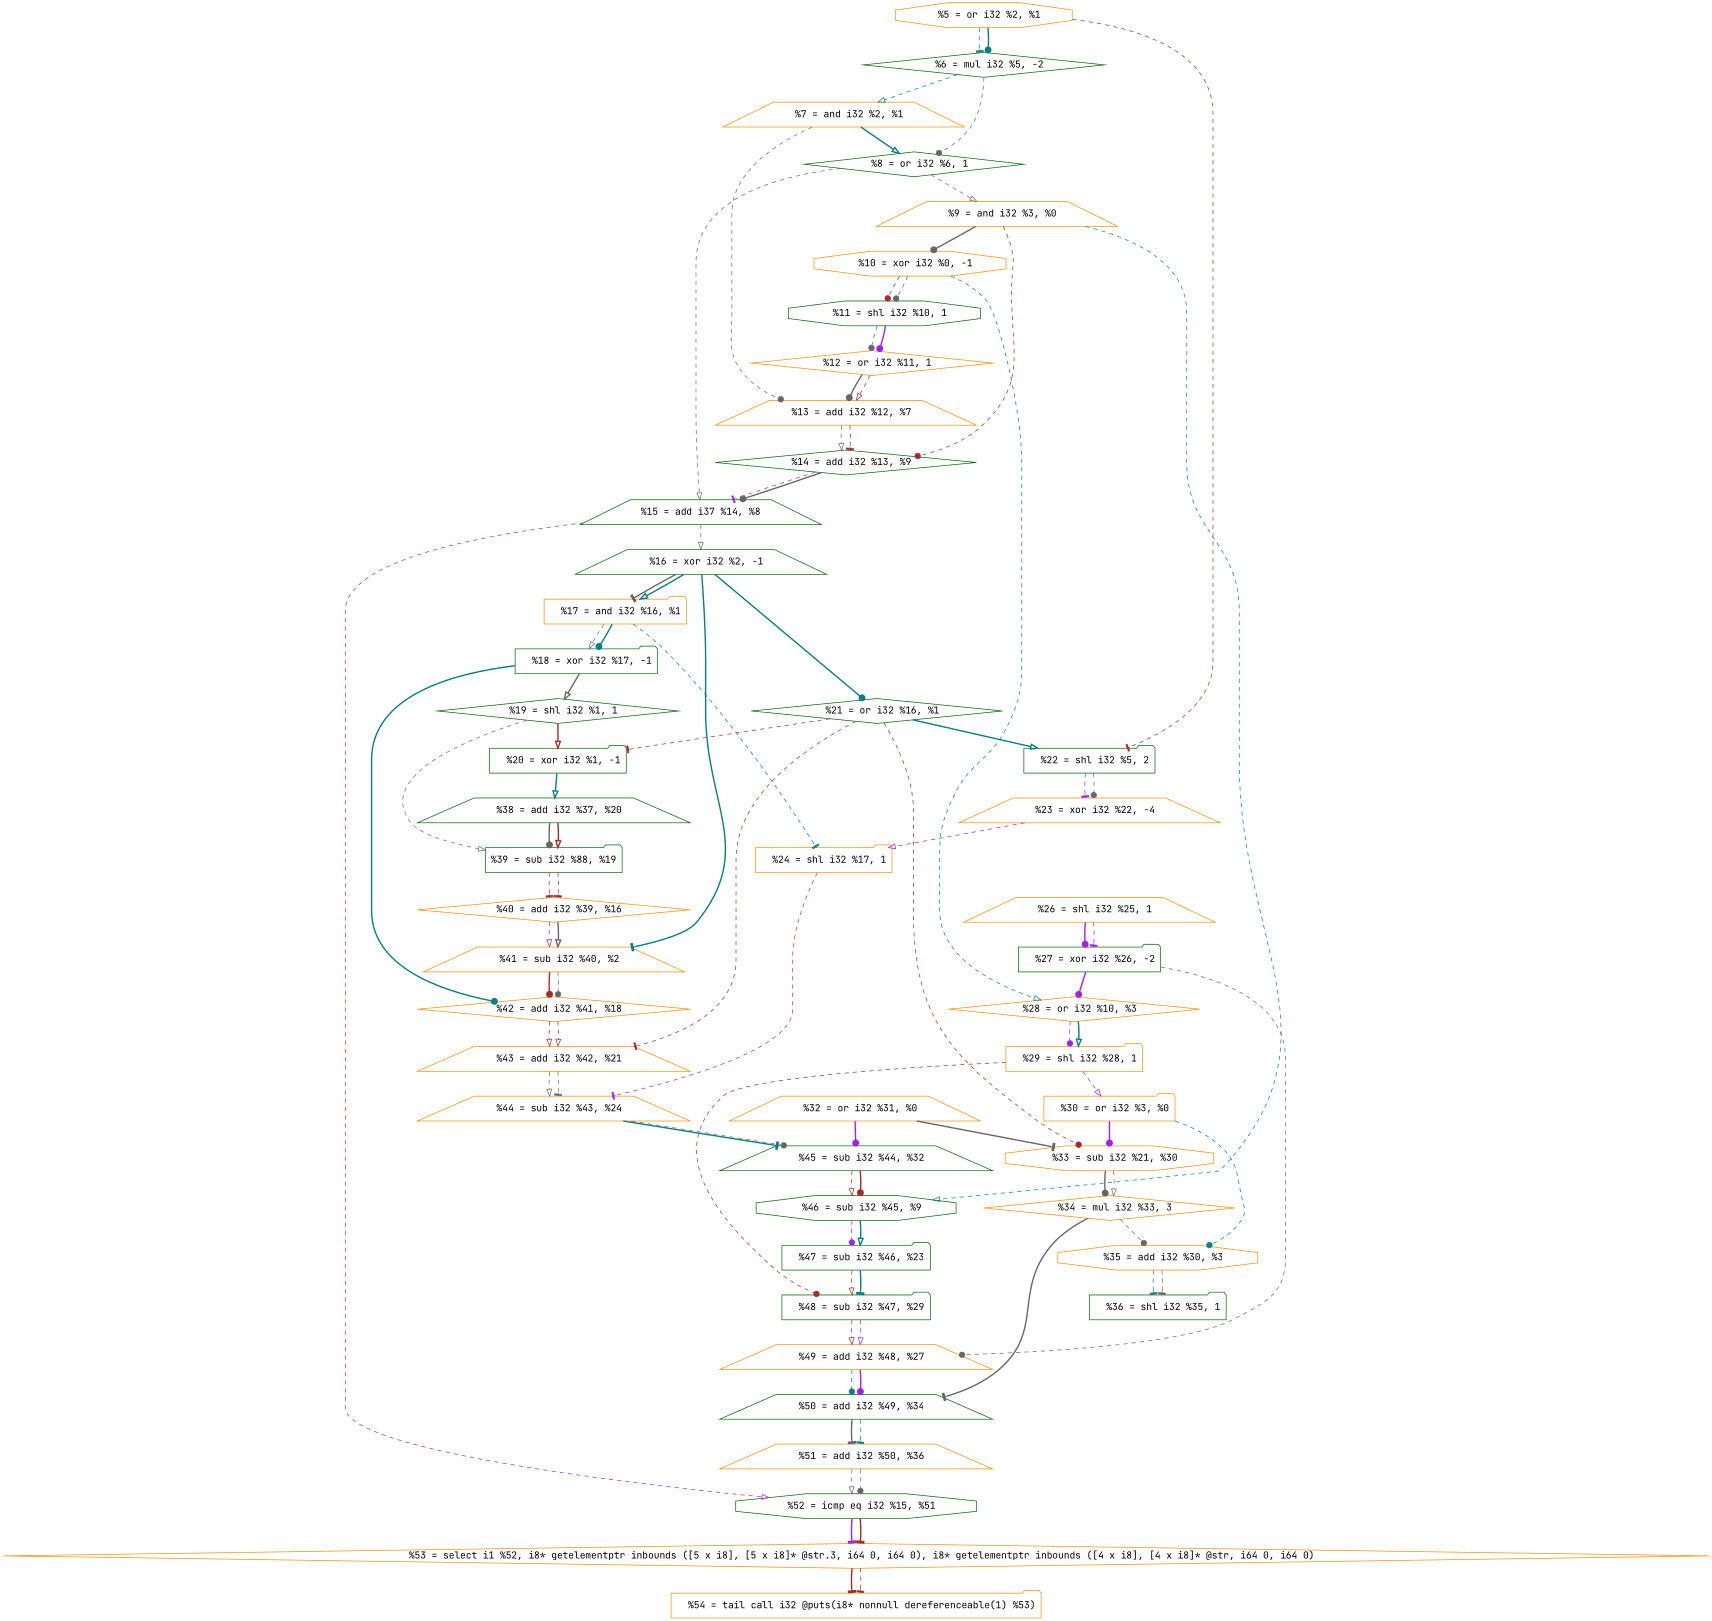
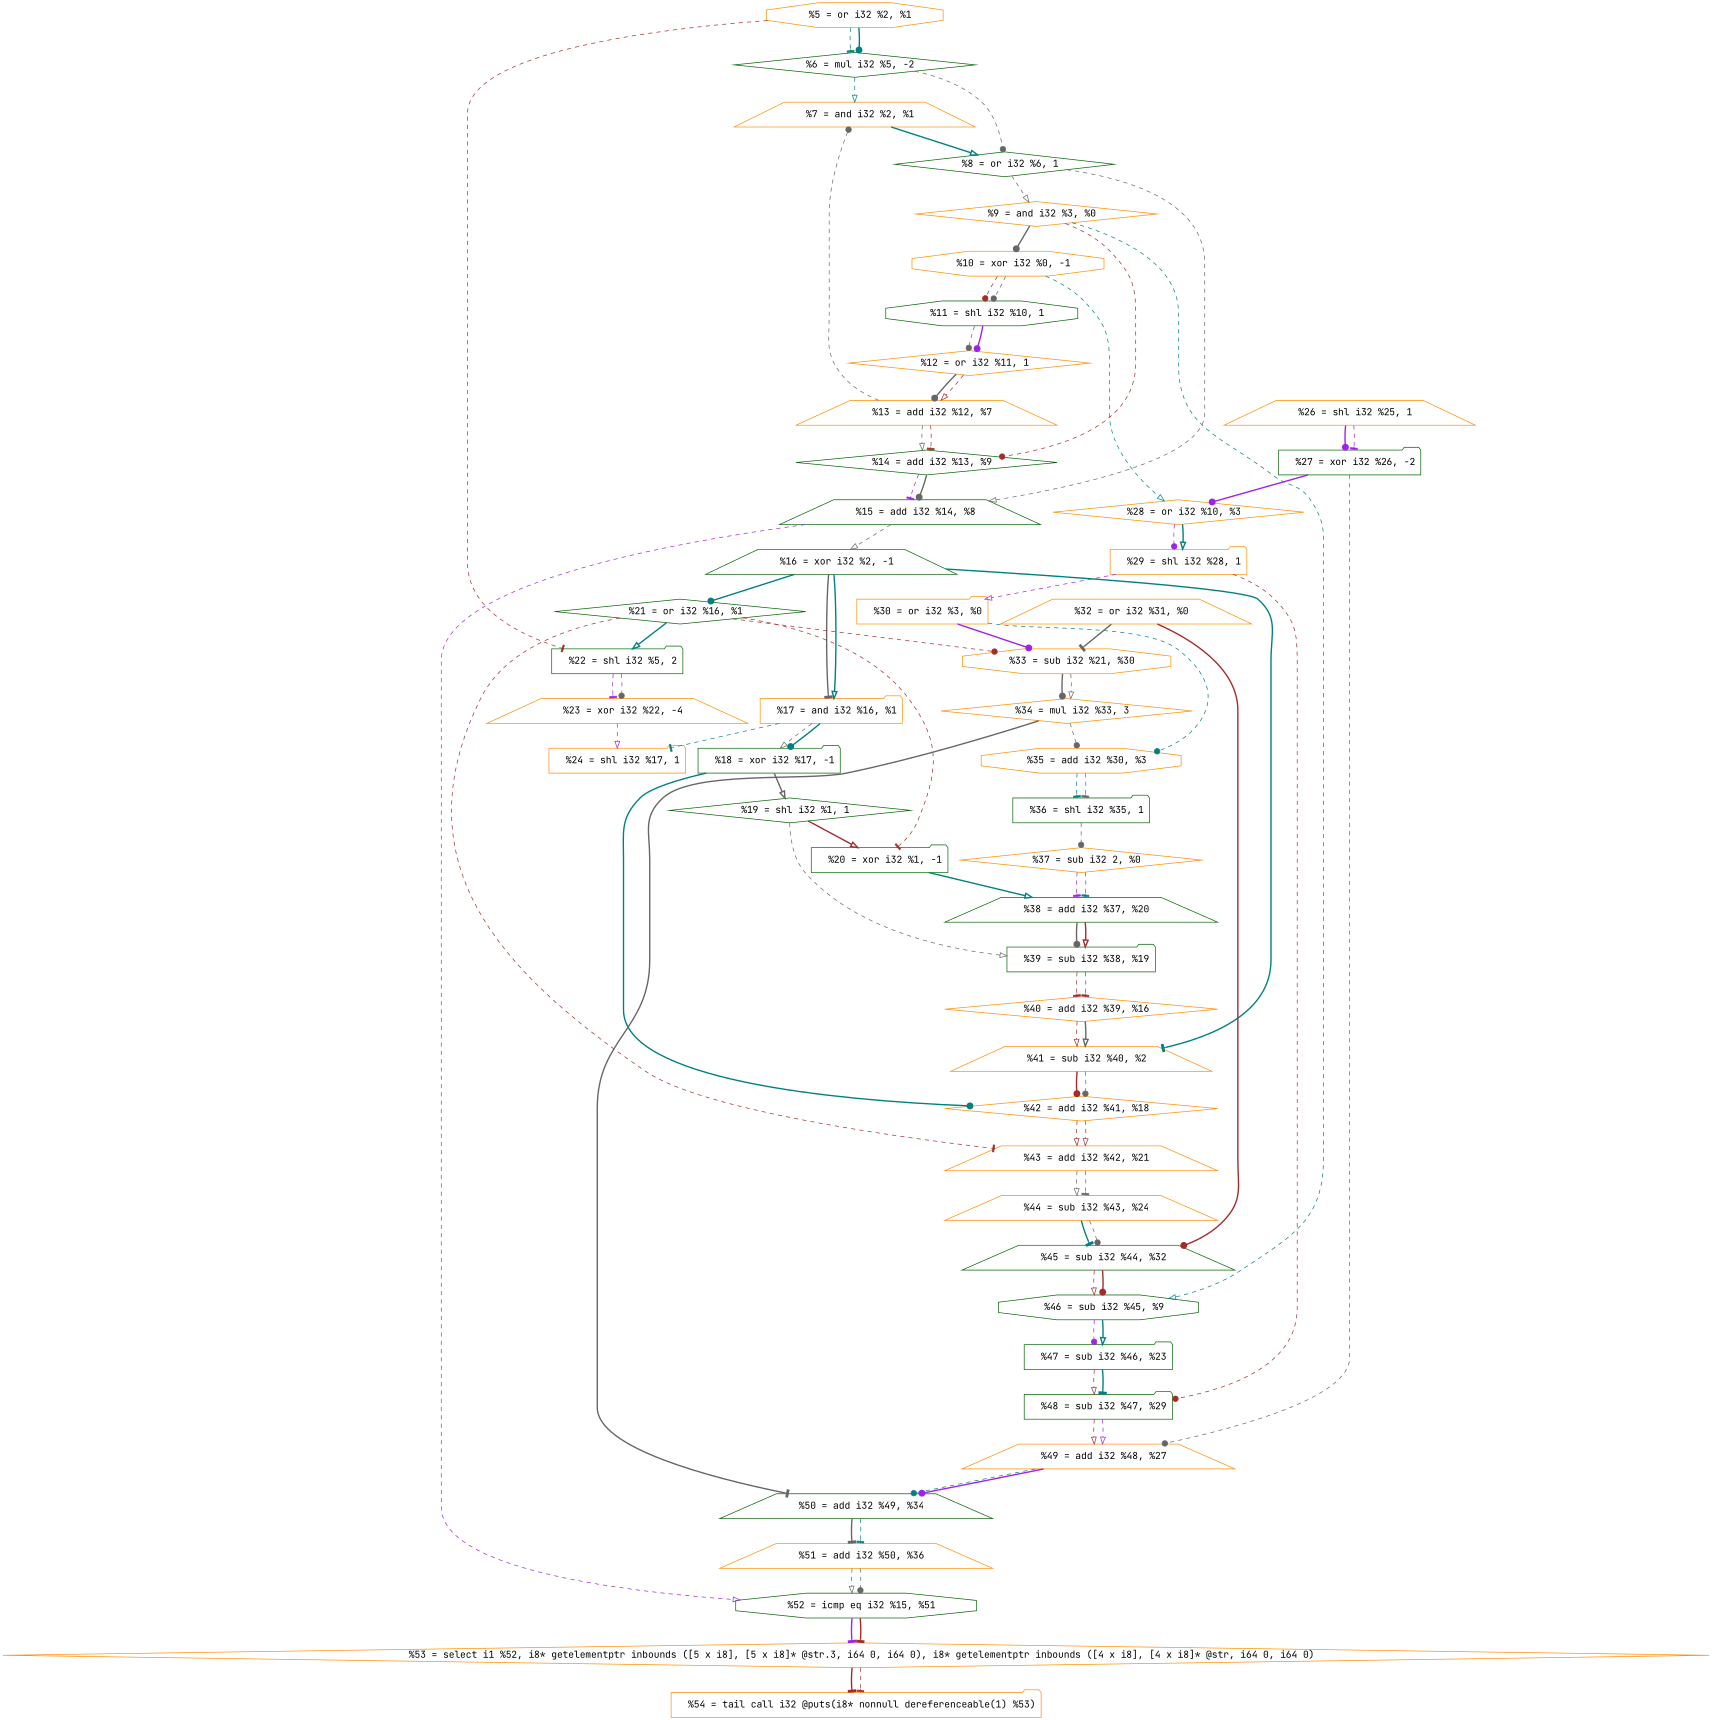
node "%9 = and i32 %3, %0": shape trapezium -> diamond
edge "%7 = and i32 %2, %1" -> "%13 = add i32 %12, %7": reversed
node "%15 = add i37 %14, %8": label "%15 = add i37 %14, %8" -> "%15 = add i32 %14, %8"
node "%39 = sub i32 %88, %19": label "%39 = sub i32 %88, %19" -> "%39 = sub i32 %38, %19"
node "%37 = sub i32 2, %0": added
edge "%24 = shl i32 %17, 1" -> "%44 = sub i32 %43, %24": removed
edge "%32 = or i32 %31, %0" -> "%45 = sub i32 %44, %32": color purple -> brown
